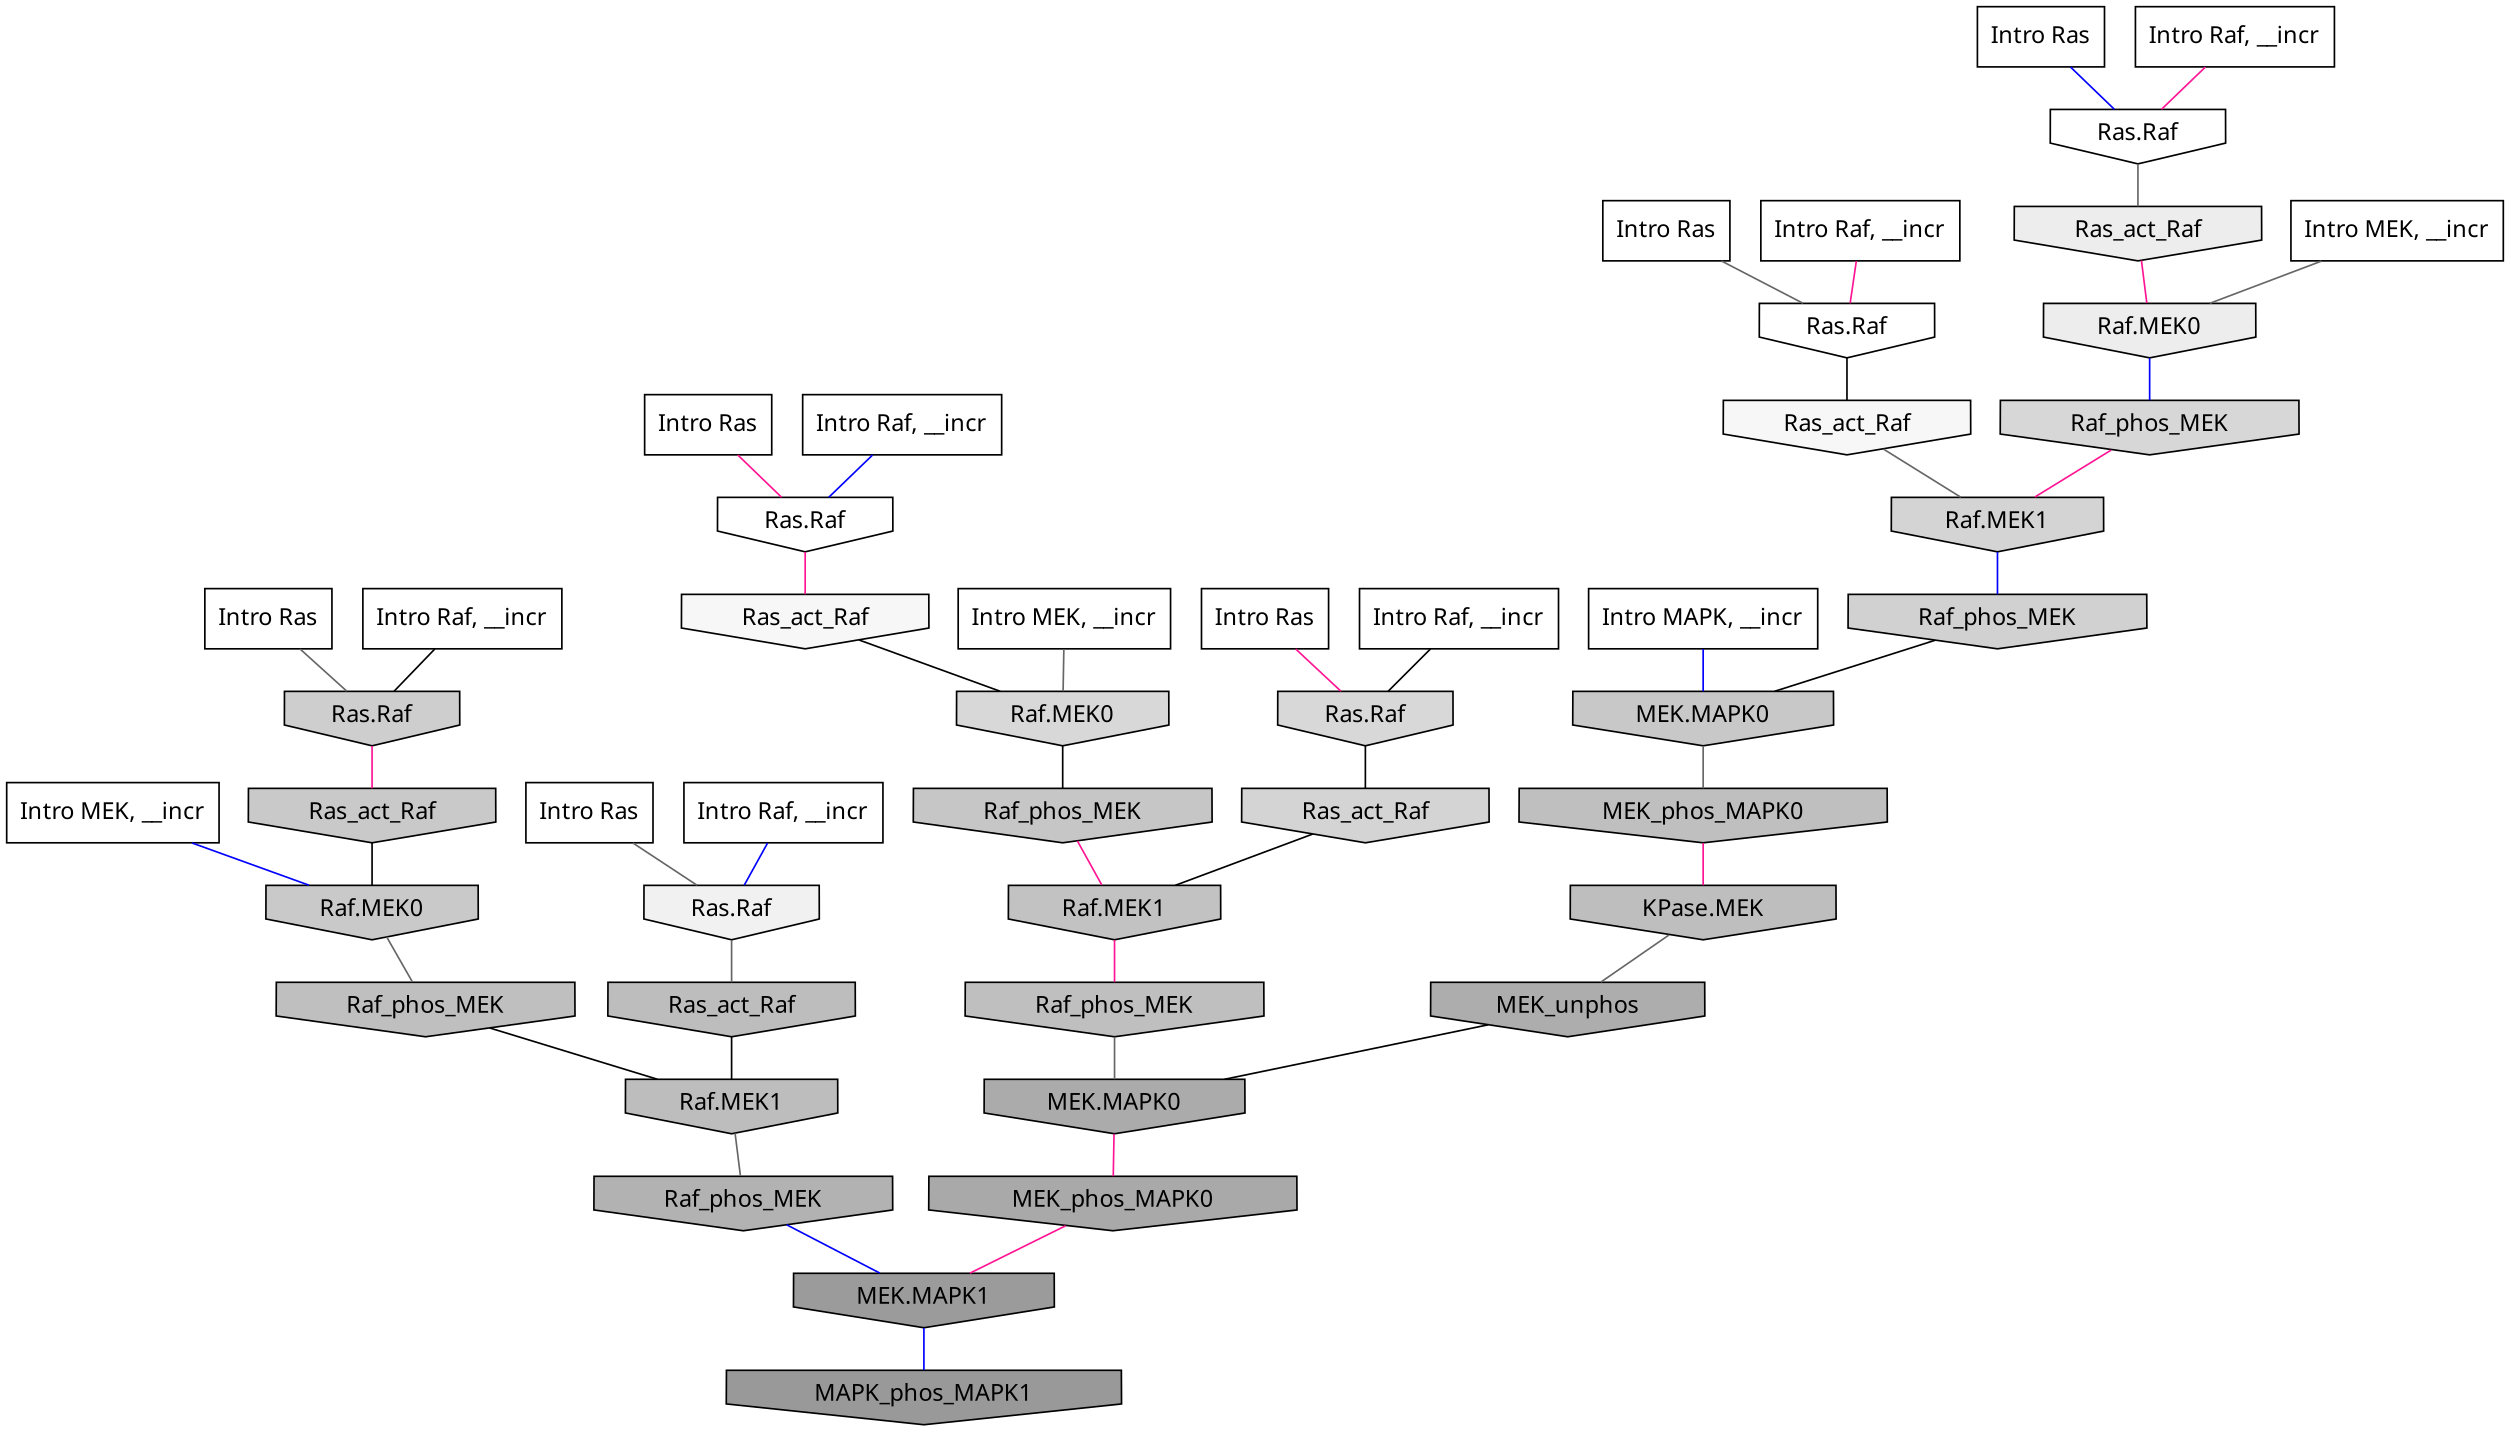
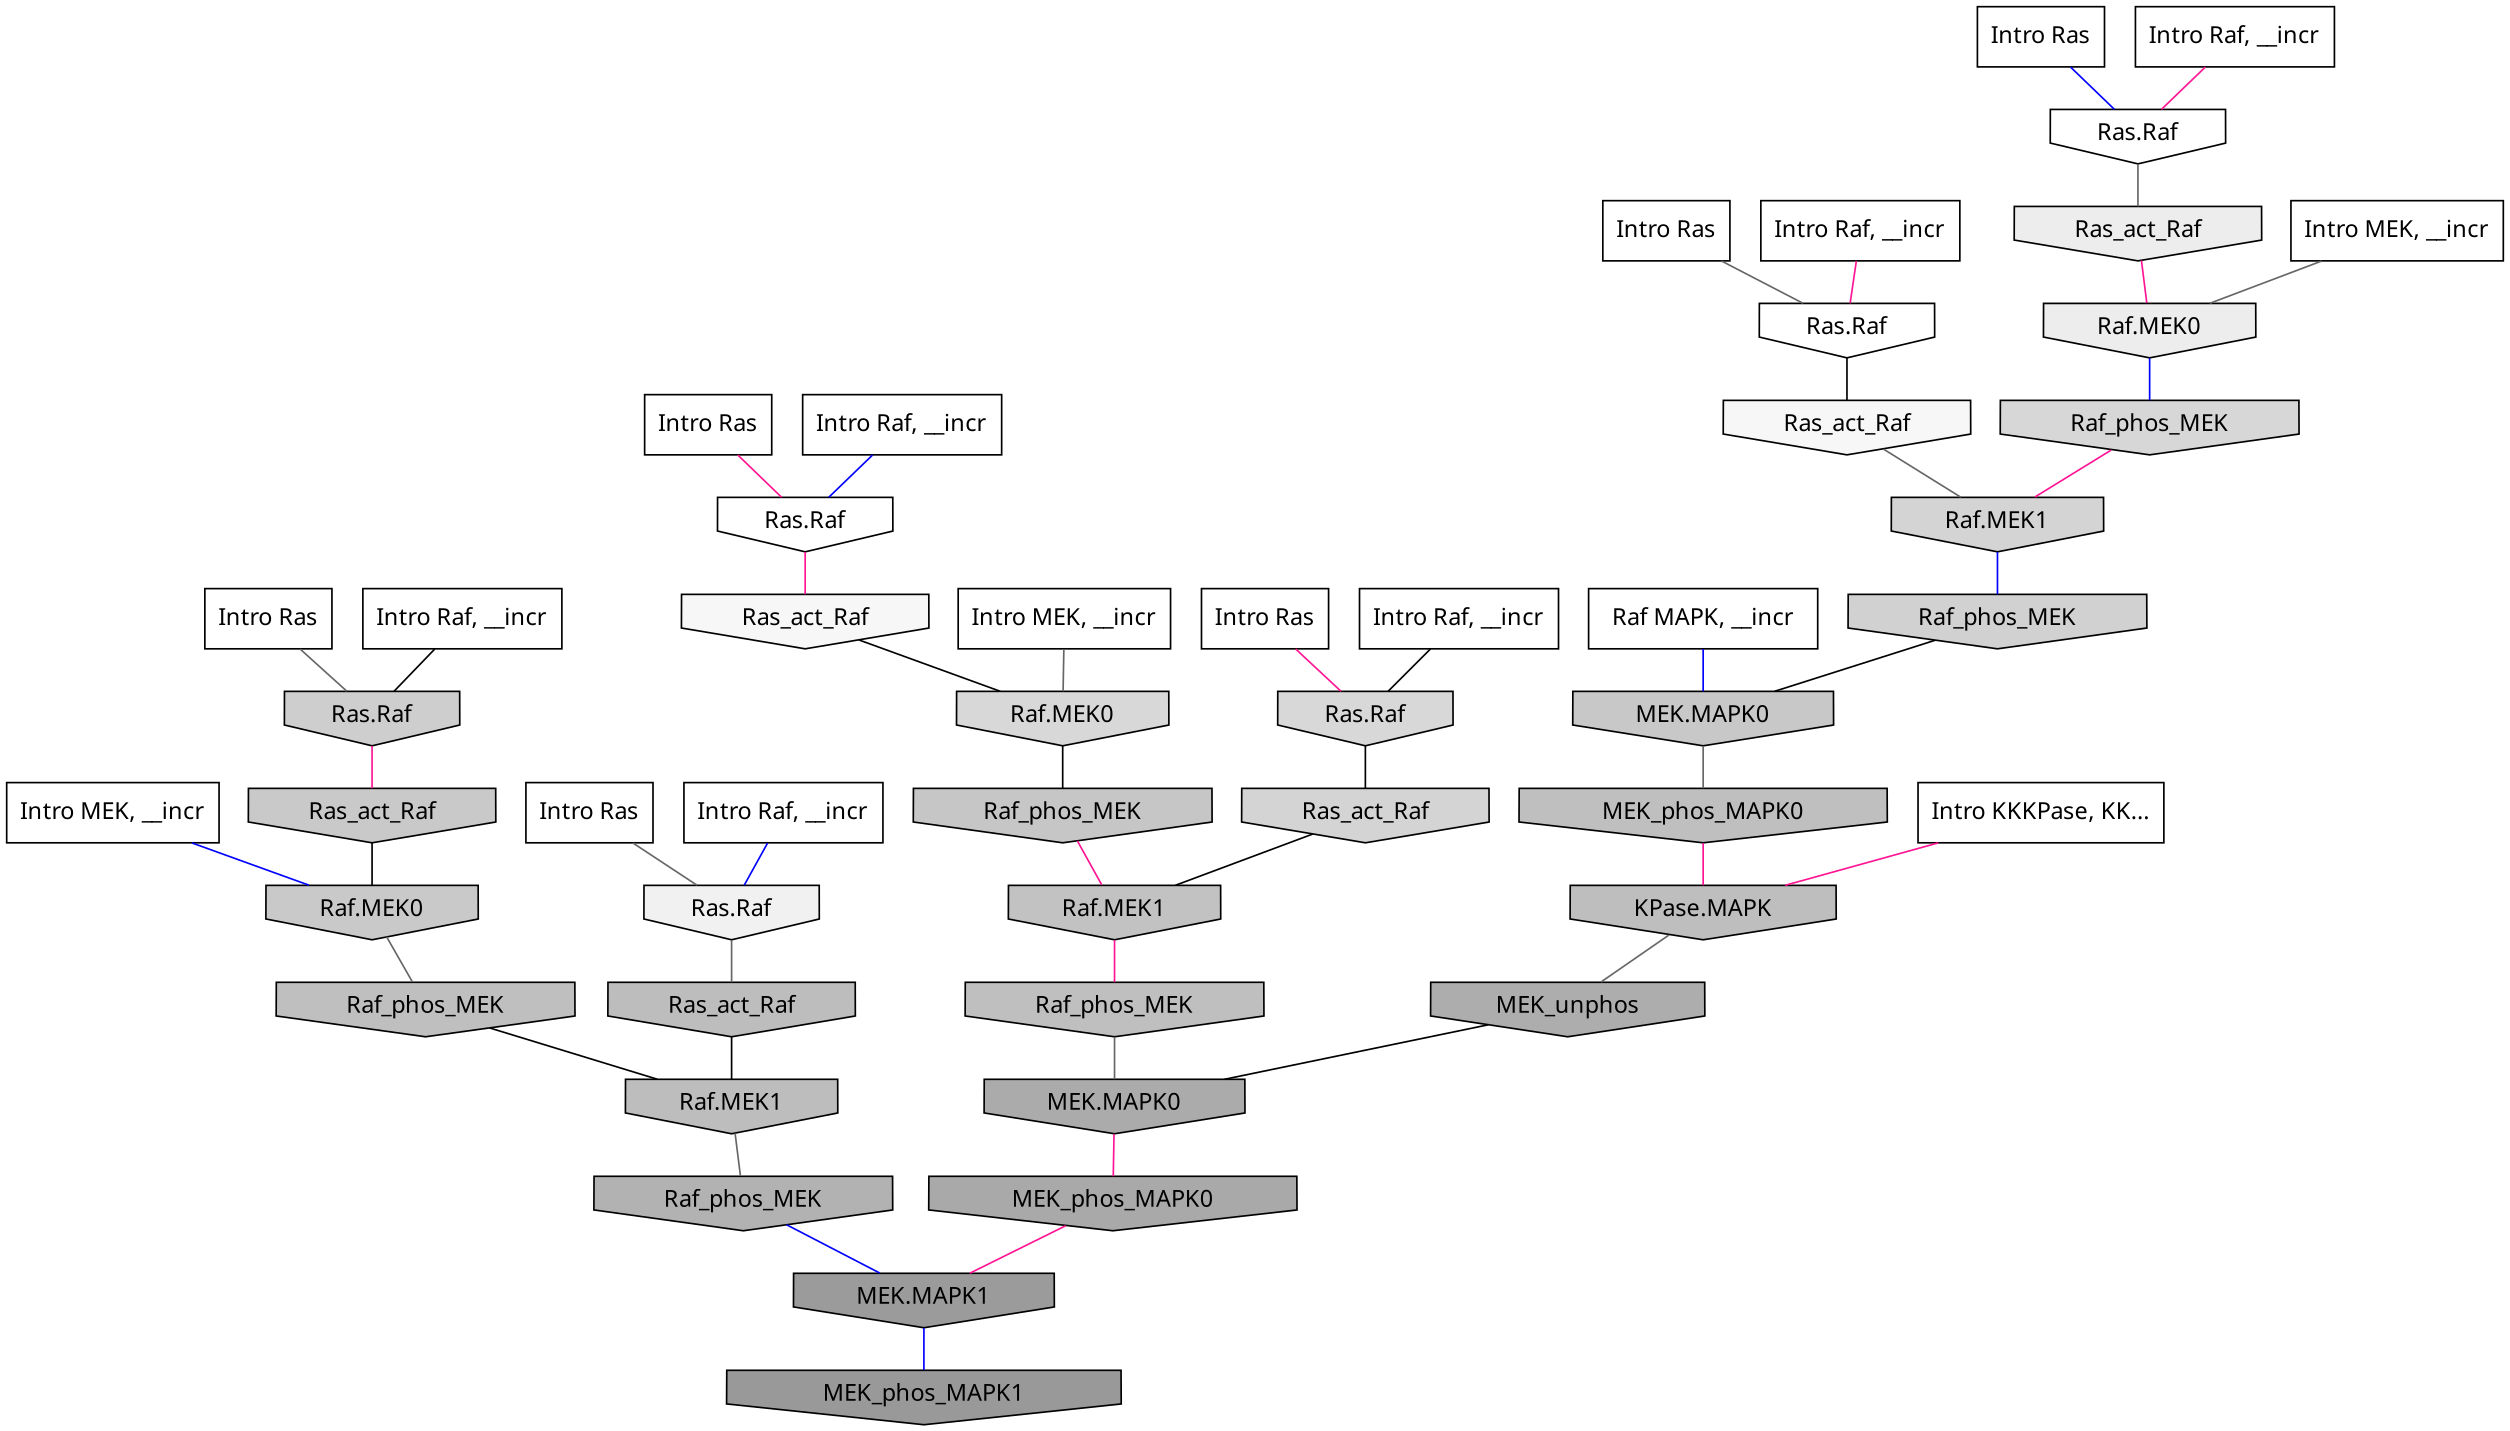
node "Intro MAPK, __incr": label "Intro MAPK, __incr" -> "Raf MAPK, __incr"
node "Intro KKKPase, KK...": added
node "KPase.MEK": label "KPase.MEK" -> "KPase.MAPK"
node "MAPK_phos_MAPK1": label "MAPK_phos_MAPK1" -> "MEK_phos_MAPK1"
